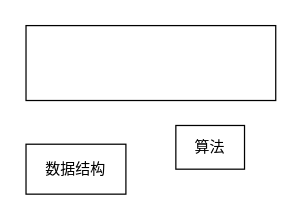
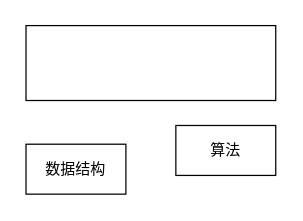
node "算法": size 69x44 -> 100x50
